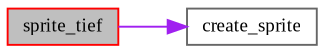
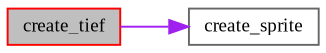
node "sprite_tief": label "sprite_tief" -> "create_tief"
